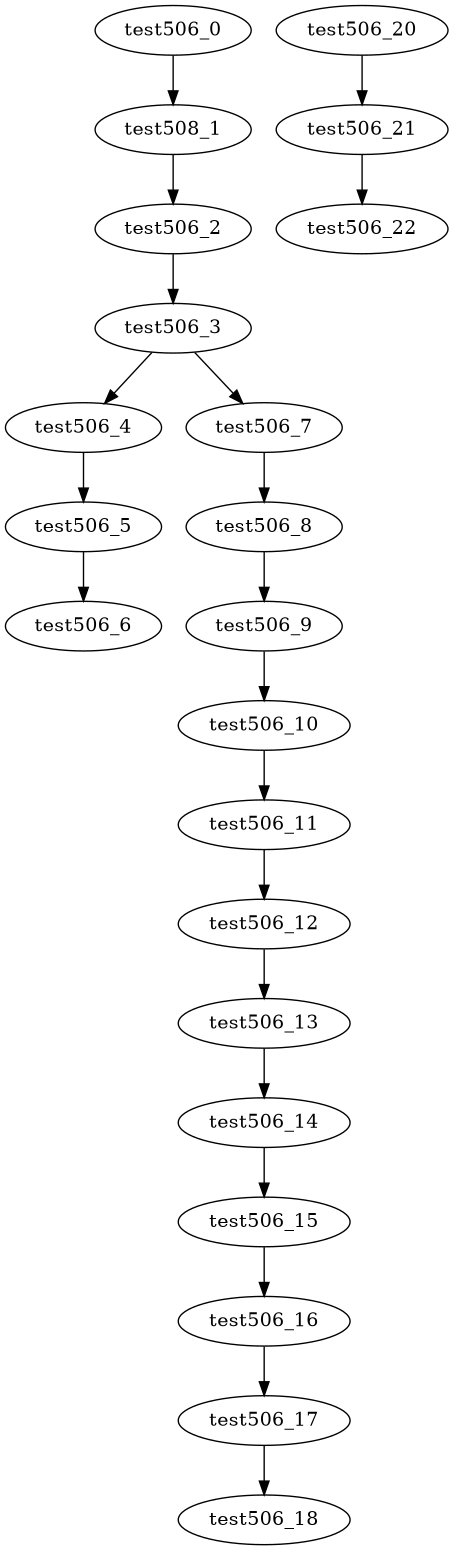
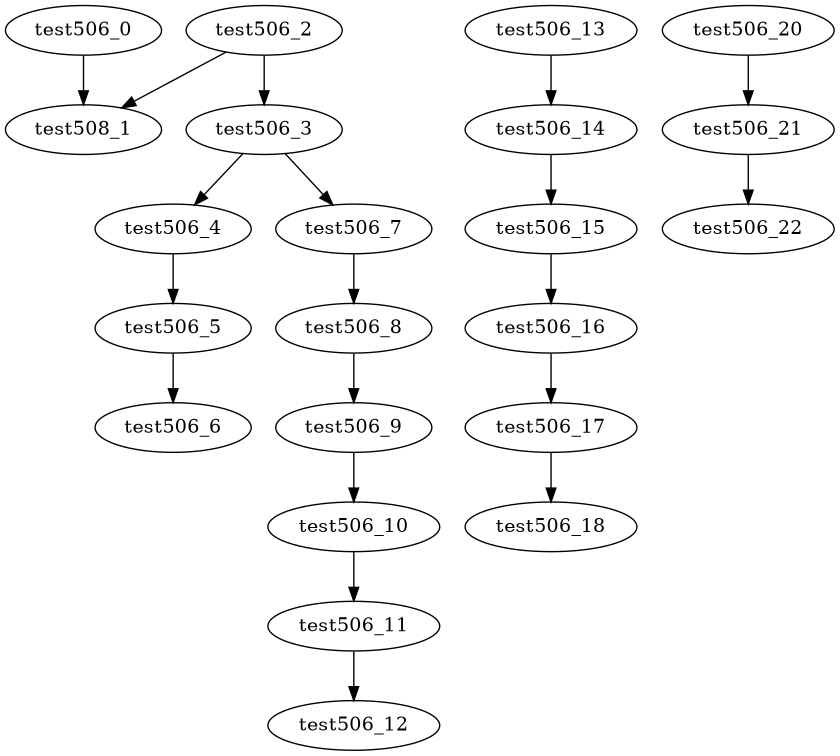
edge "test508_1" -> "test506_2": reversed
edge "test506_12" -> "test506_13": removed
